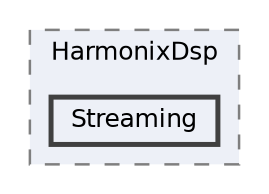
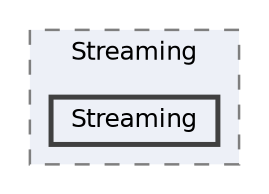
cluster "HarmonixDsp": label "HarmonixDsp" -> "Streaming"
